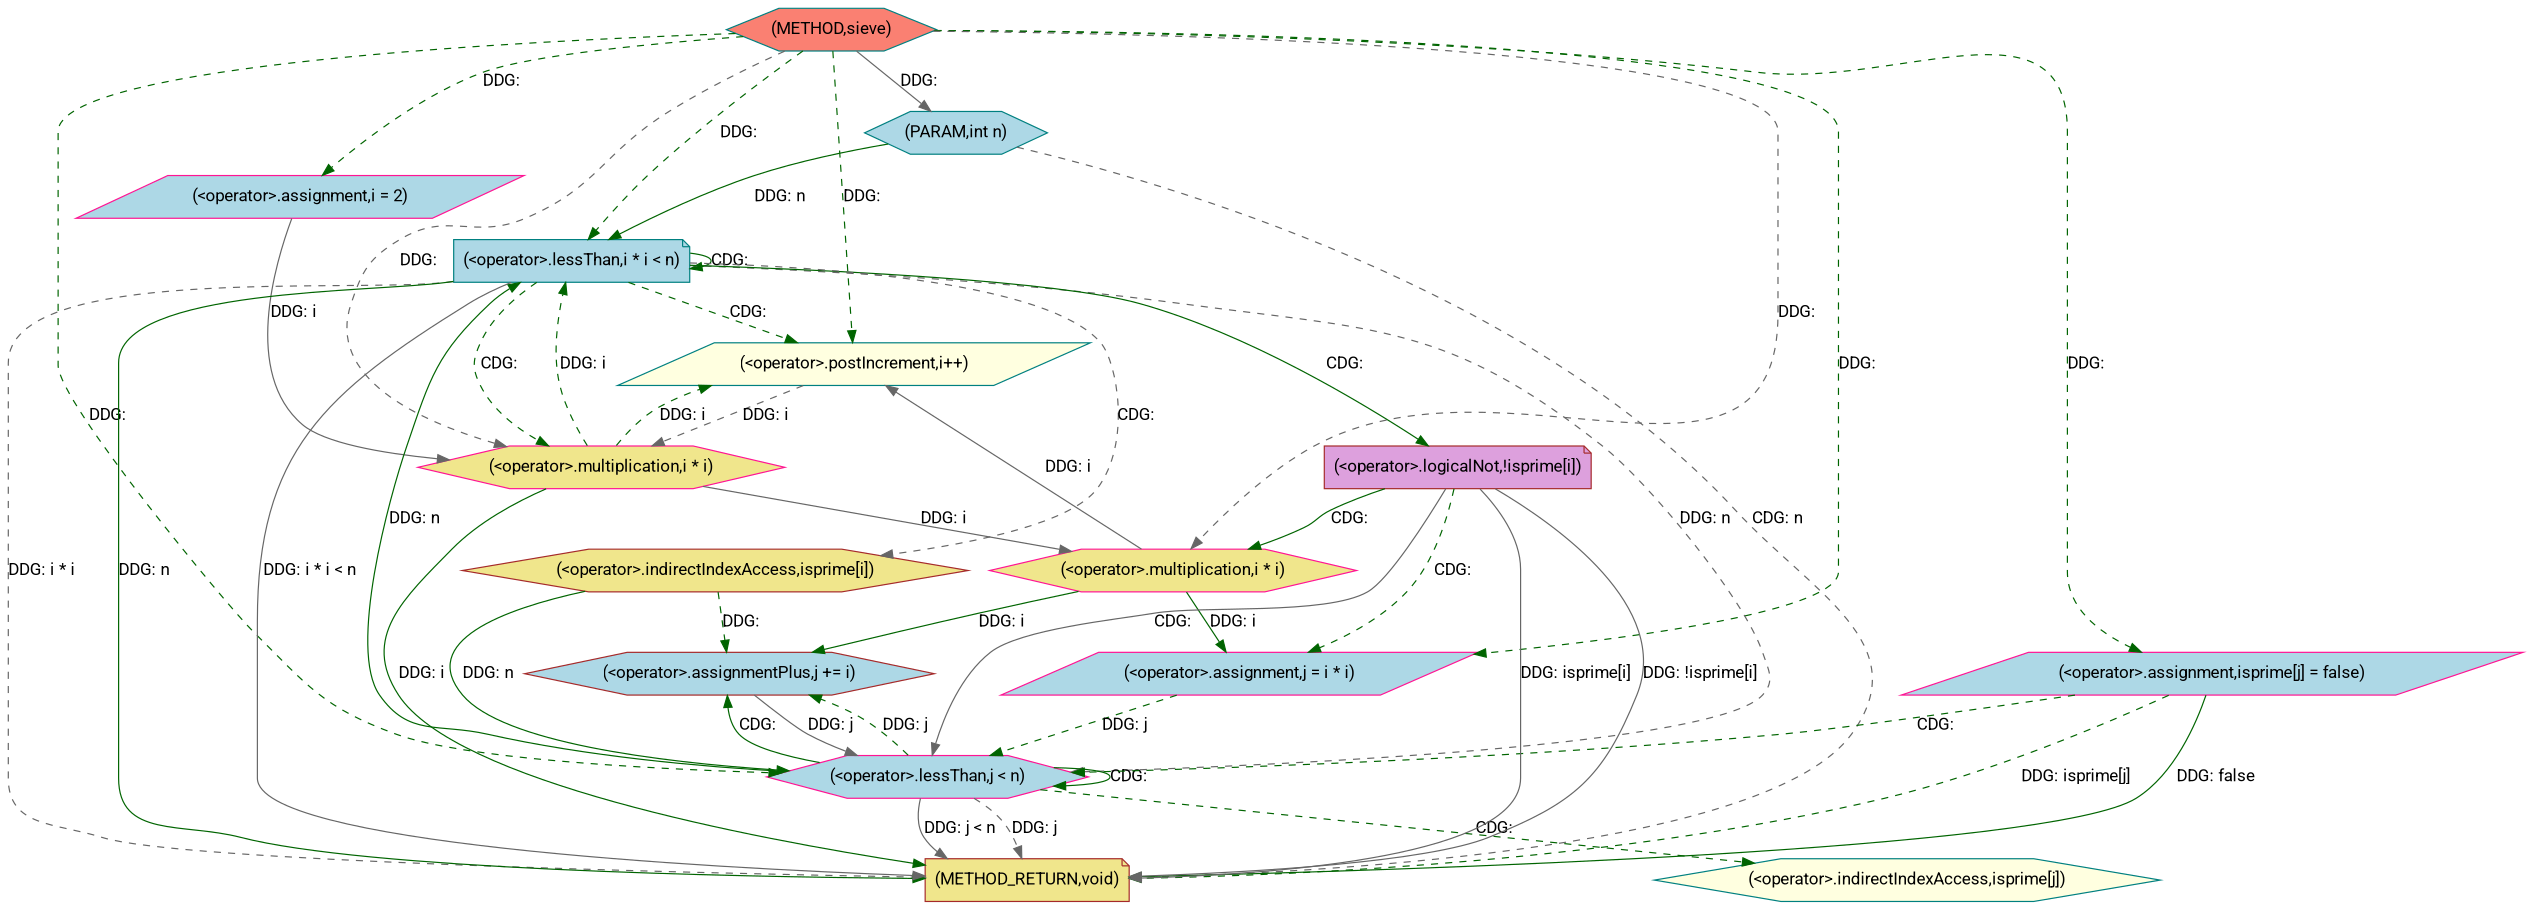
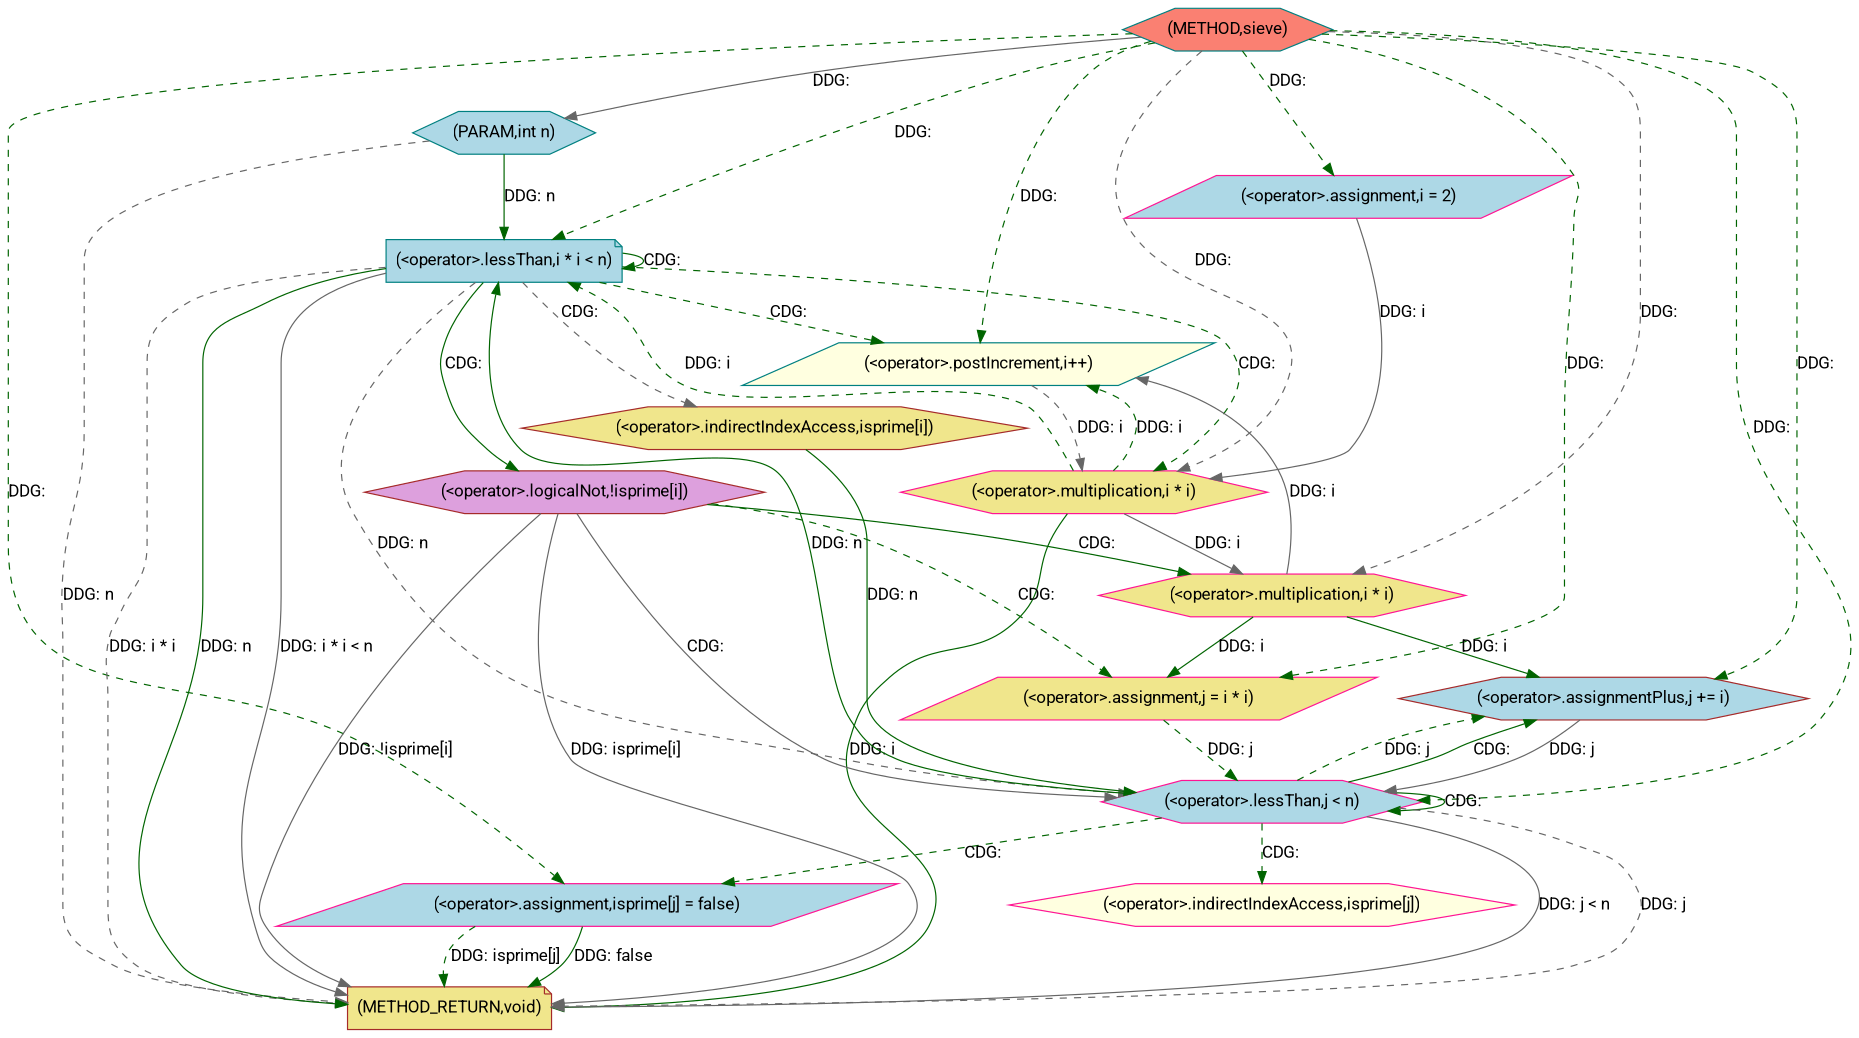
node "(<operator>.logicalNot,!isprime[i])": shape note -> hexagon
edge "(PARAM,int n)" -> "(METHOD_RETURN,void)": label "CDG: n" -> "DDG: n"
edge "(<operator>.indirectIndexAccess,isprime[i])" -> "(<operator>.assignmentPlus,j += i)": now "(METHOD,sieve)" -> "(<operator>.assignmentPlus,j += i)"
node "(<operator>.assignment,j = i * i)": fillcolor lightblue -> khaki
edge "(<operator>.assignment,isprime[j] = false)" -> "(<operator>.lessThan,j < n)": reversed
node "(<operator>.indirectIndexAccess,isprime[j])": color teal -> deeppink
